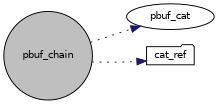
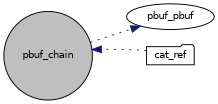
node "pbuf_cat": label "pbuf_cat" -> "pbuf_pbuf"
edge "pbuf_chain" -> "cat_ref": reversed
